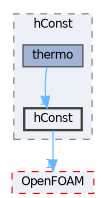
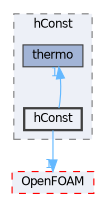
edge "thermo" -> "hConst": reversed
